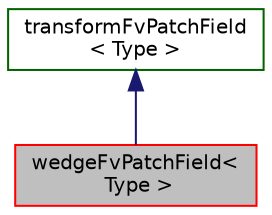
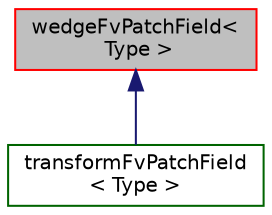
edge "wedgeFvPatchField< Type >" -> "transformFvPatchField < Type >": reversed
